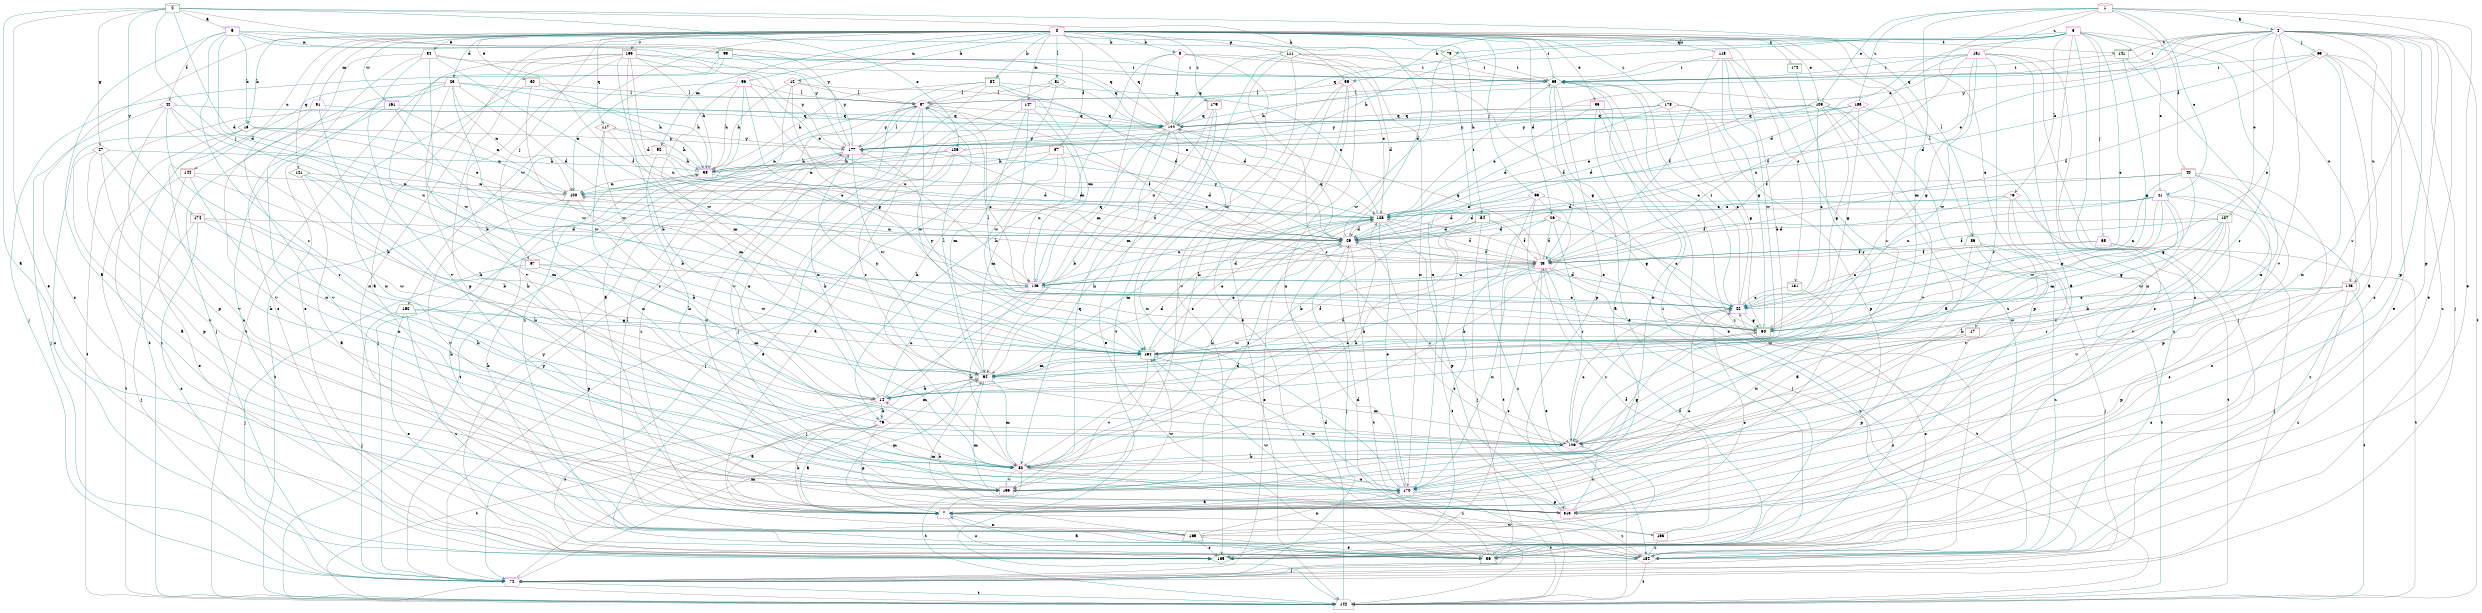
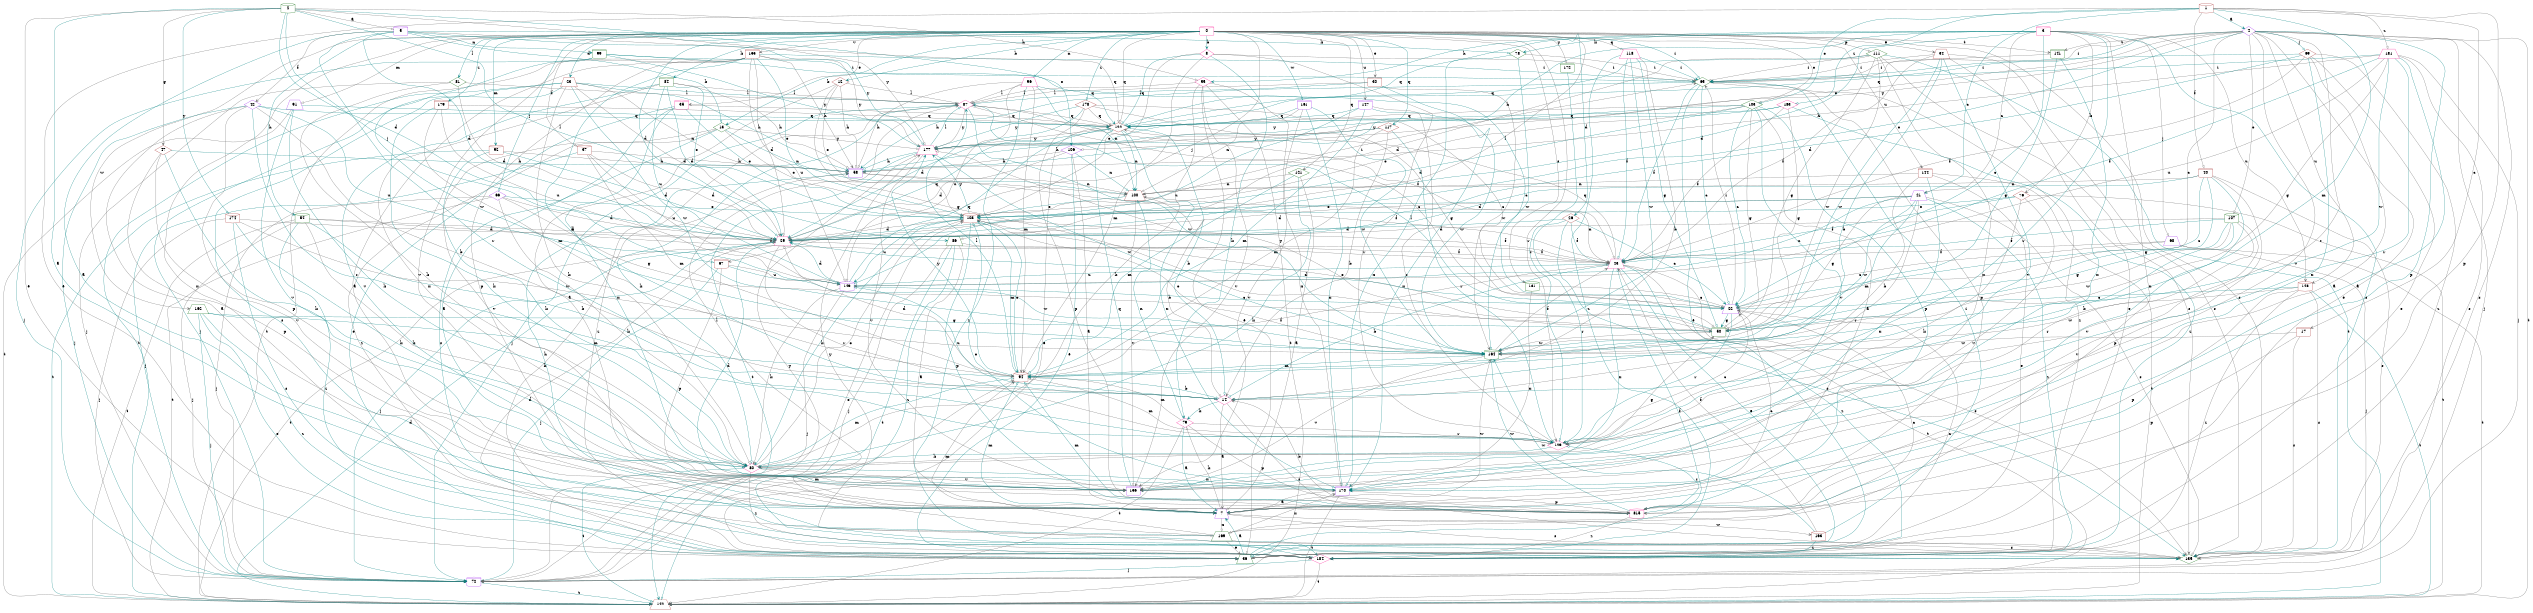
edge "47" -> "7": now "42" -> "7"
